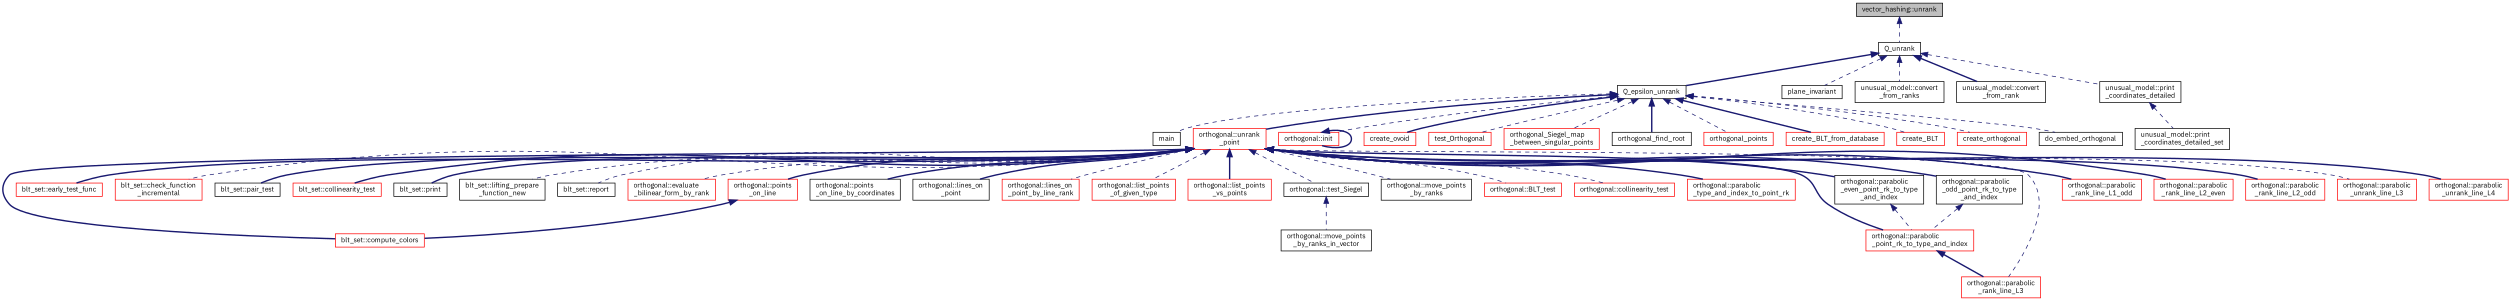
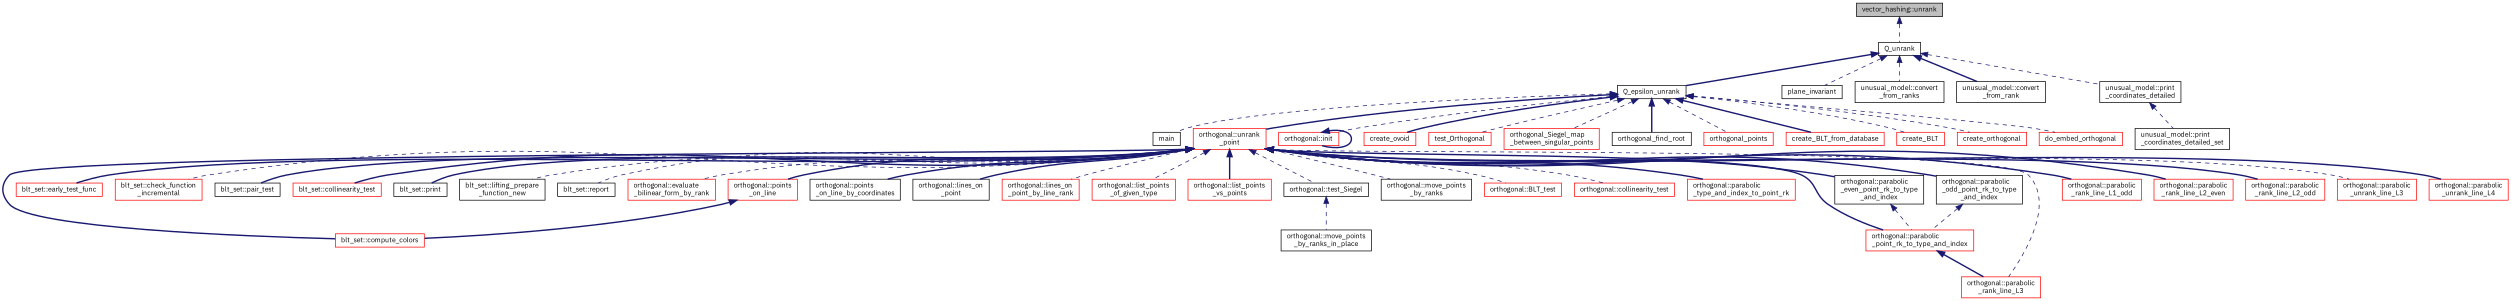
node "do_embed_orthogonal": color black -> red
node "orthogonal::move_points _by_ranks_in_vector": label "orthogonal::move_points _by_ranks_in_vector" -> "orthogonal::move_points _by_ranks_in_place"
